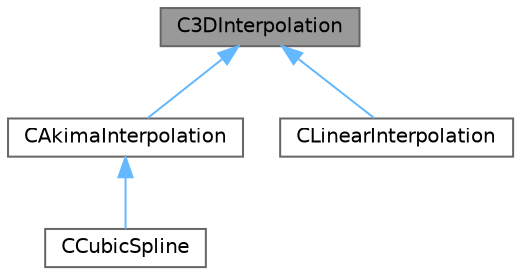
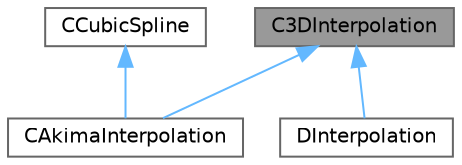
node "CLinearInterpolation": label "CLinearInterpolation" -> "DInterpolation"
edge "CCubicSpline" -> "CAkimaInterpolation": reversed
